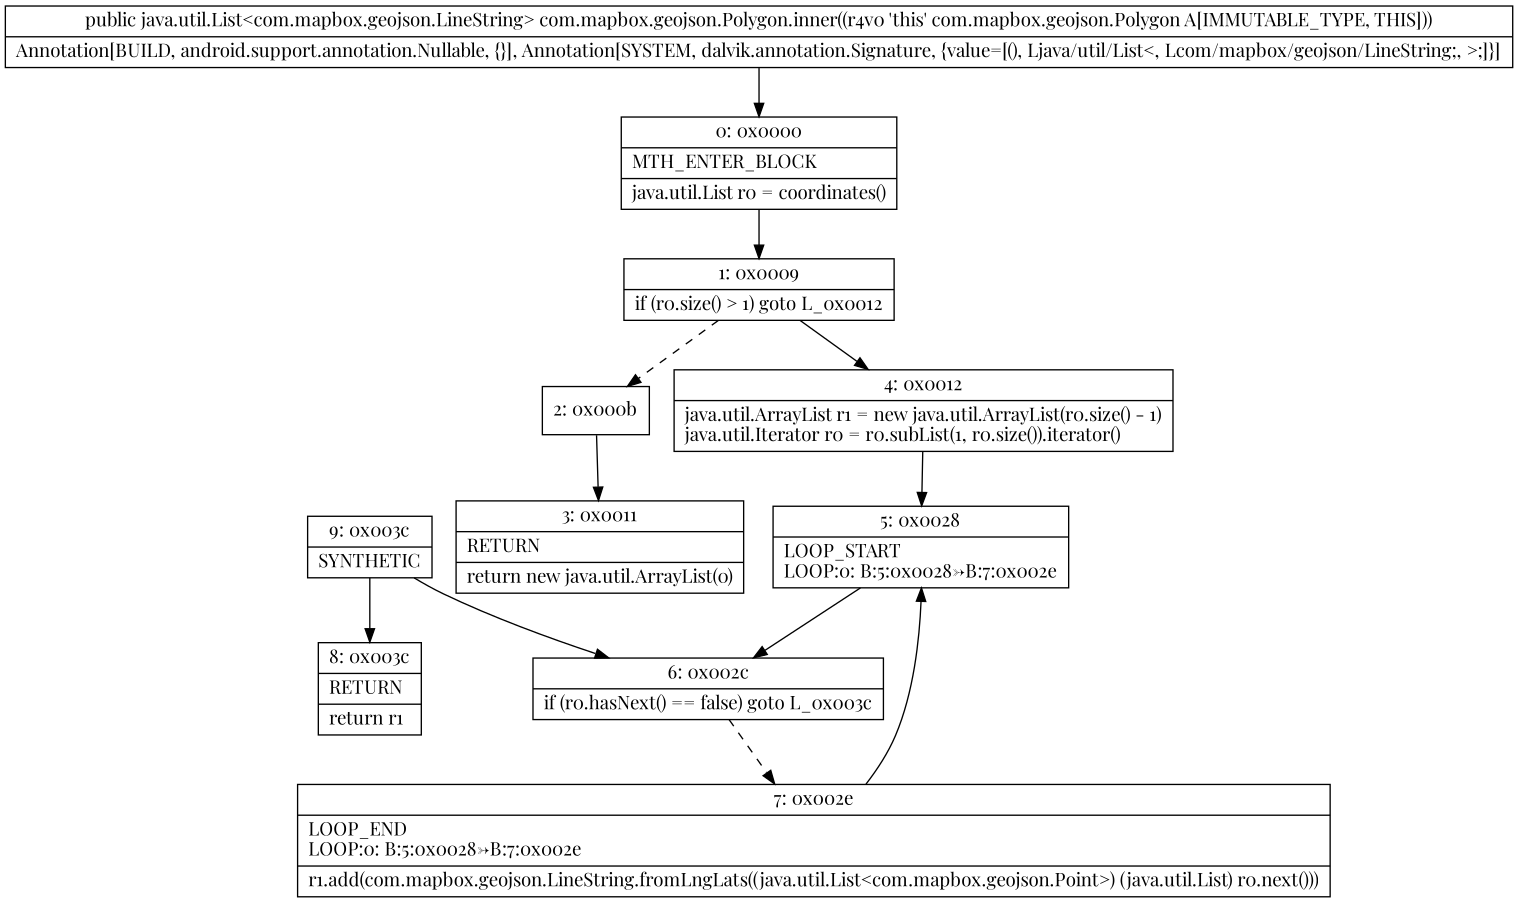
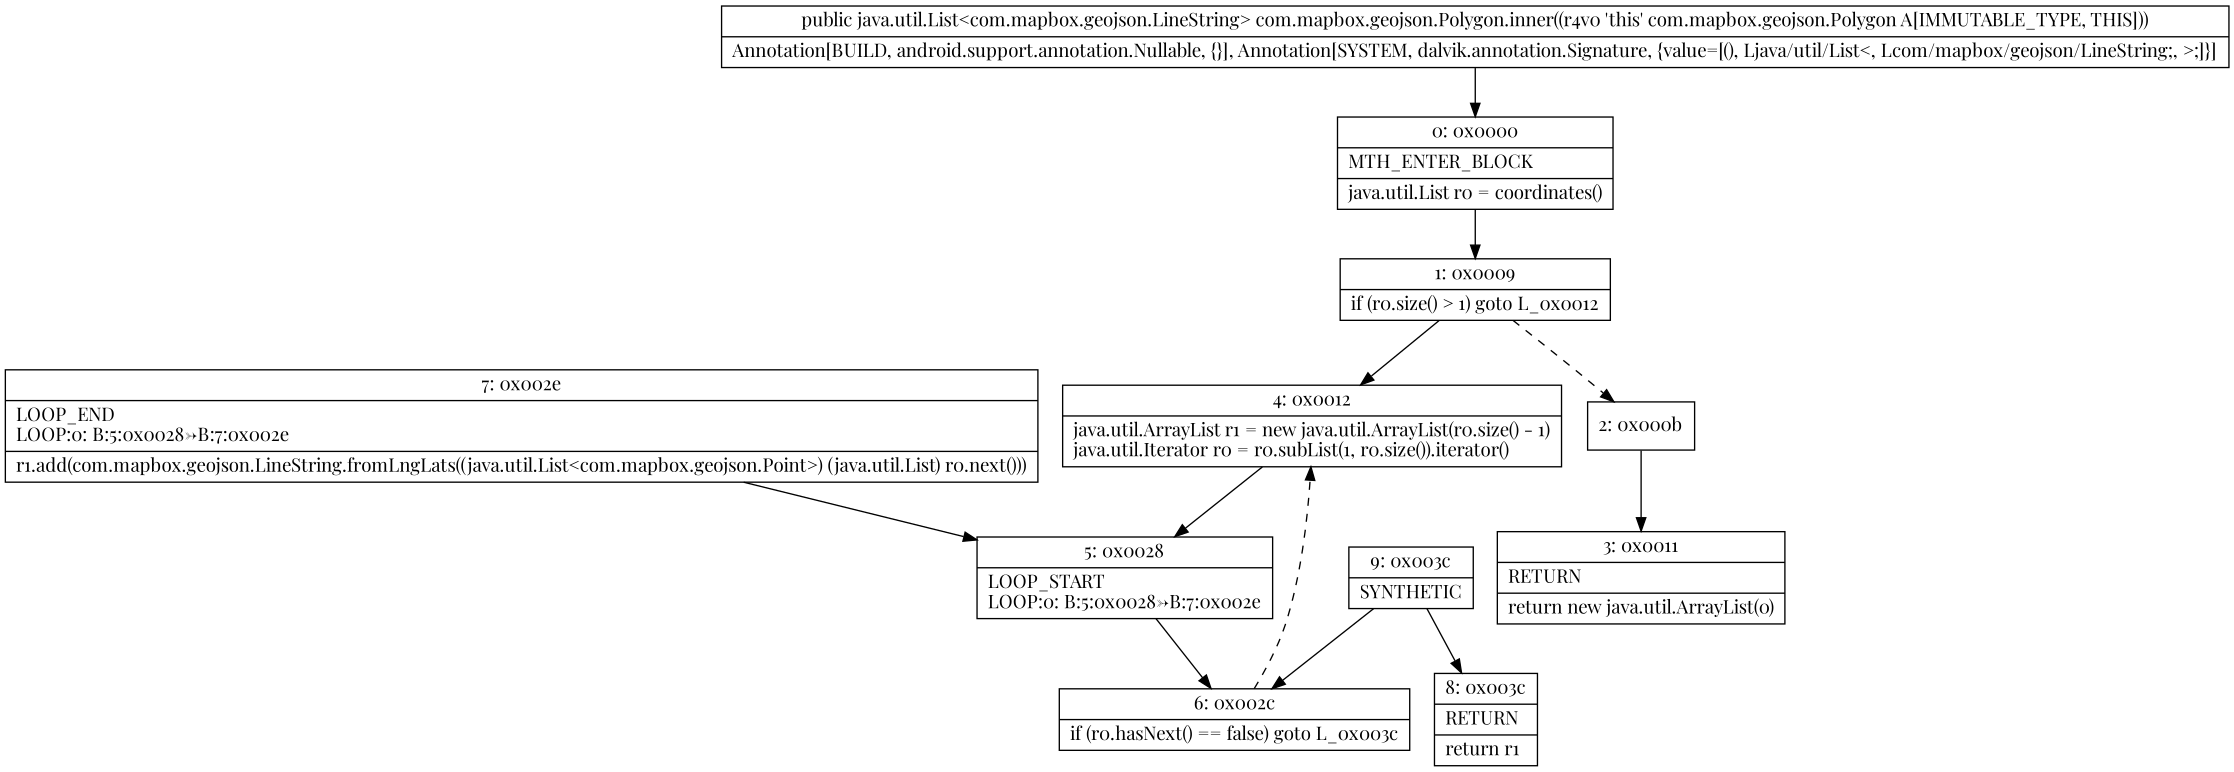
edge "6: 0x002c" -> "7: 0x002e": now "6: 0x002c" -> "4: 0x0012"
